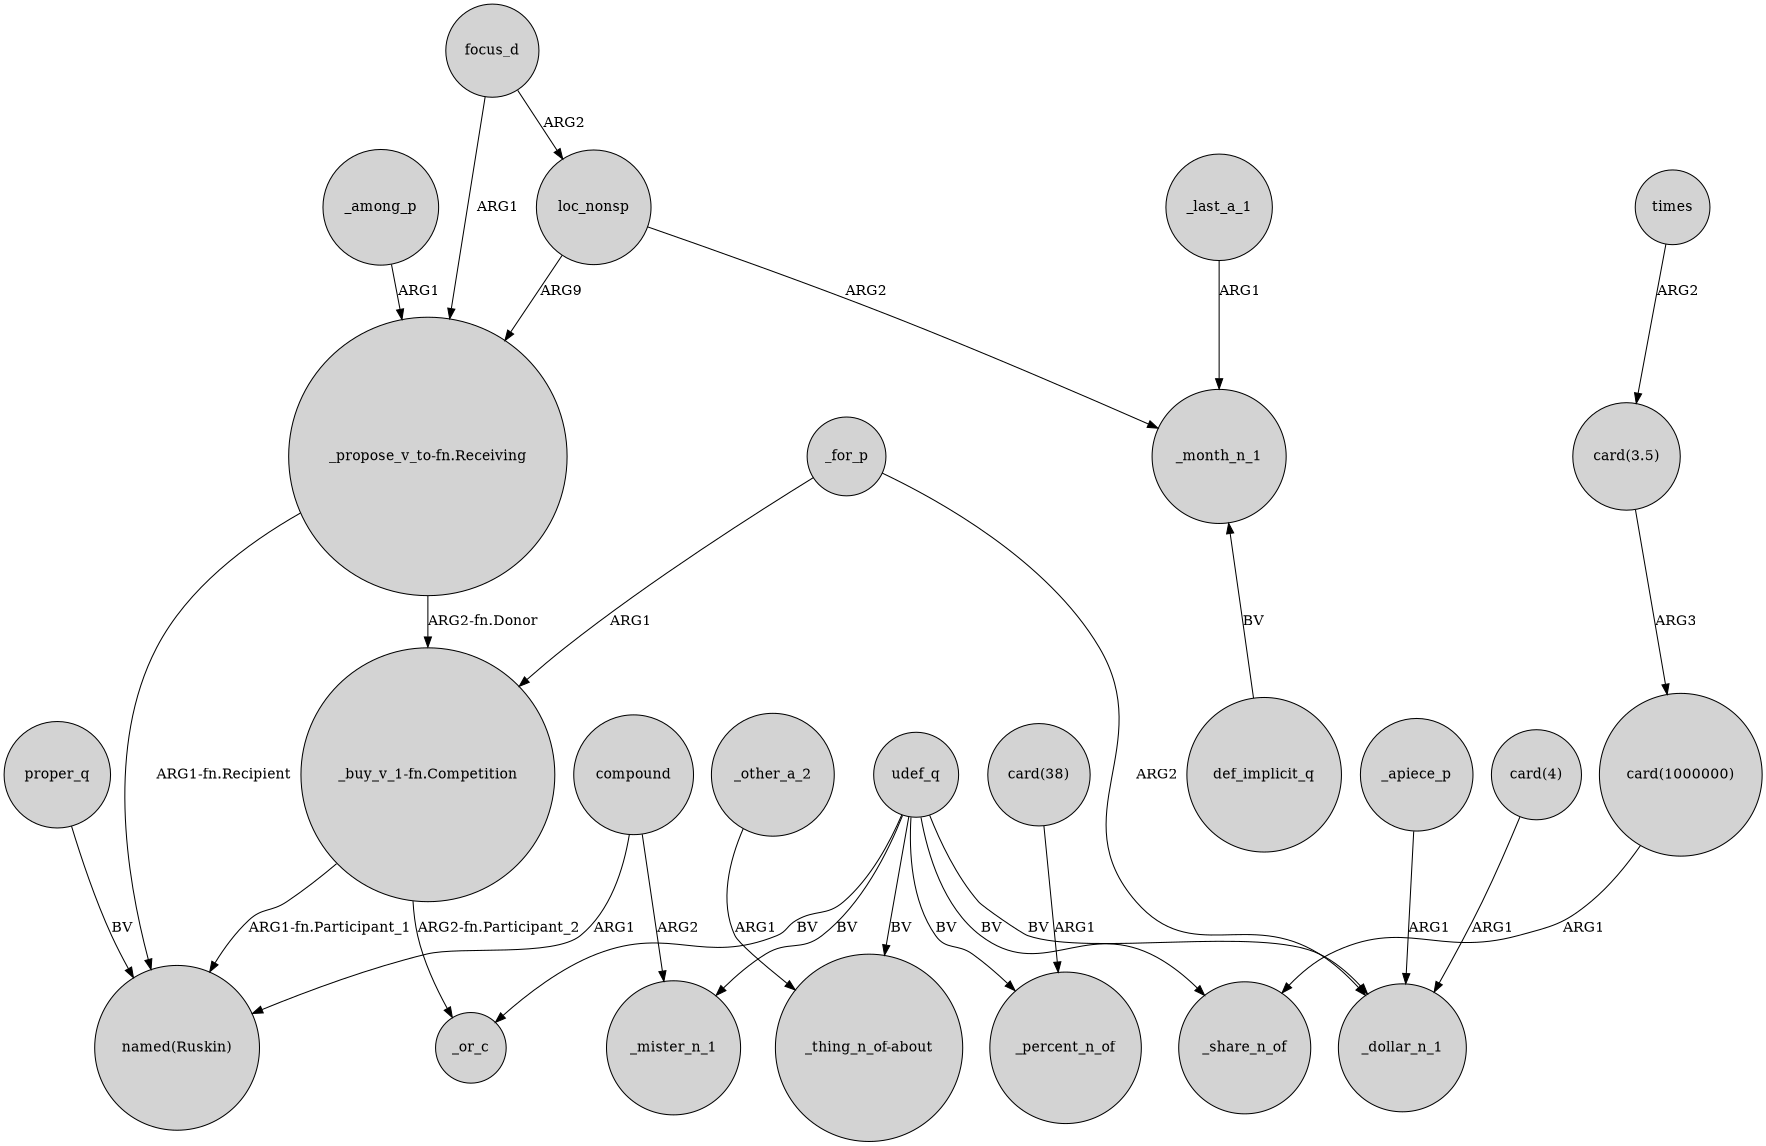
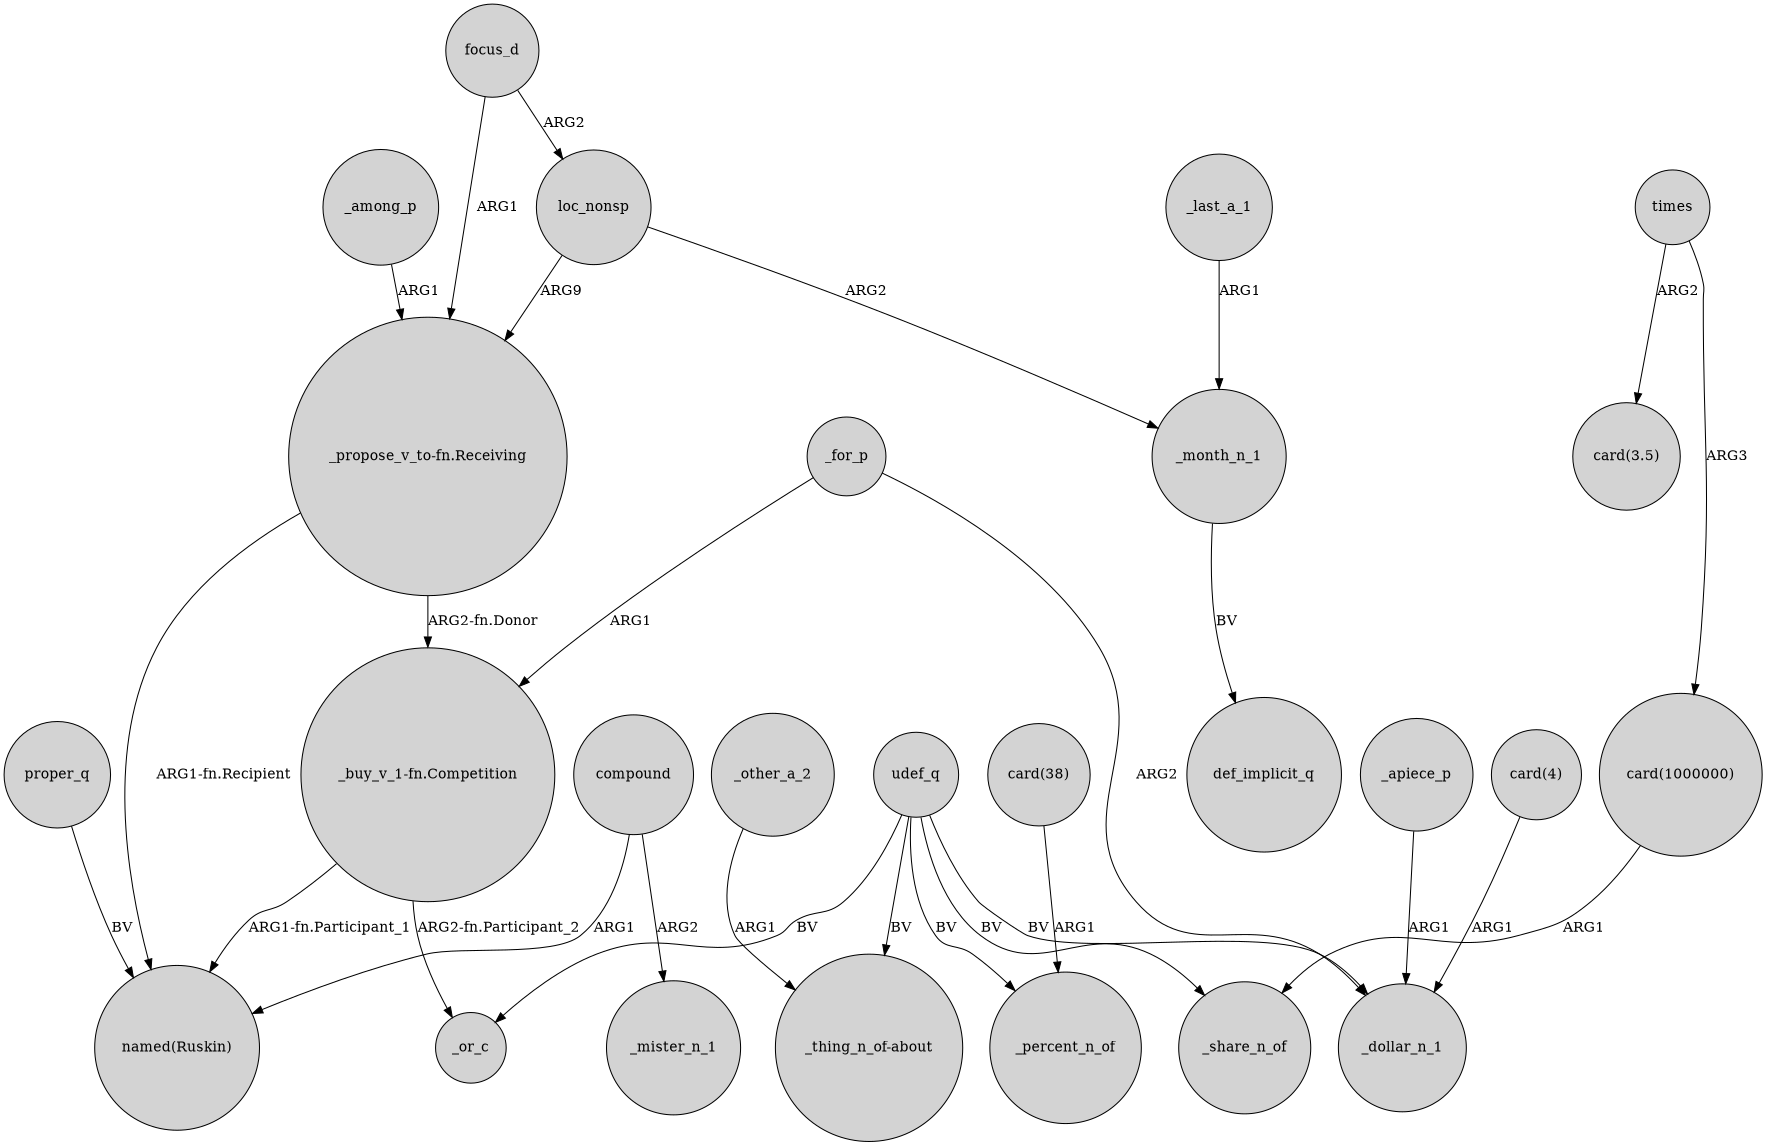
edge "card(3.5)" -> "card(1000000)": now "times" -> "card(1000000)"
edge "def_implicit_q" -> "_month_n_1": reversed
edge "udef_q" -> "_mister_n_1": removed, label "BV"
